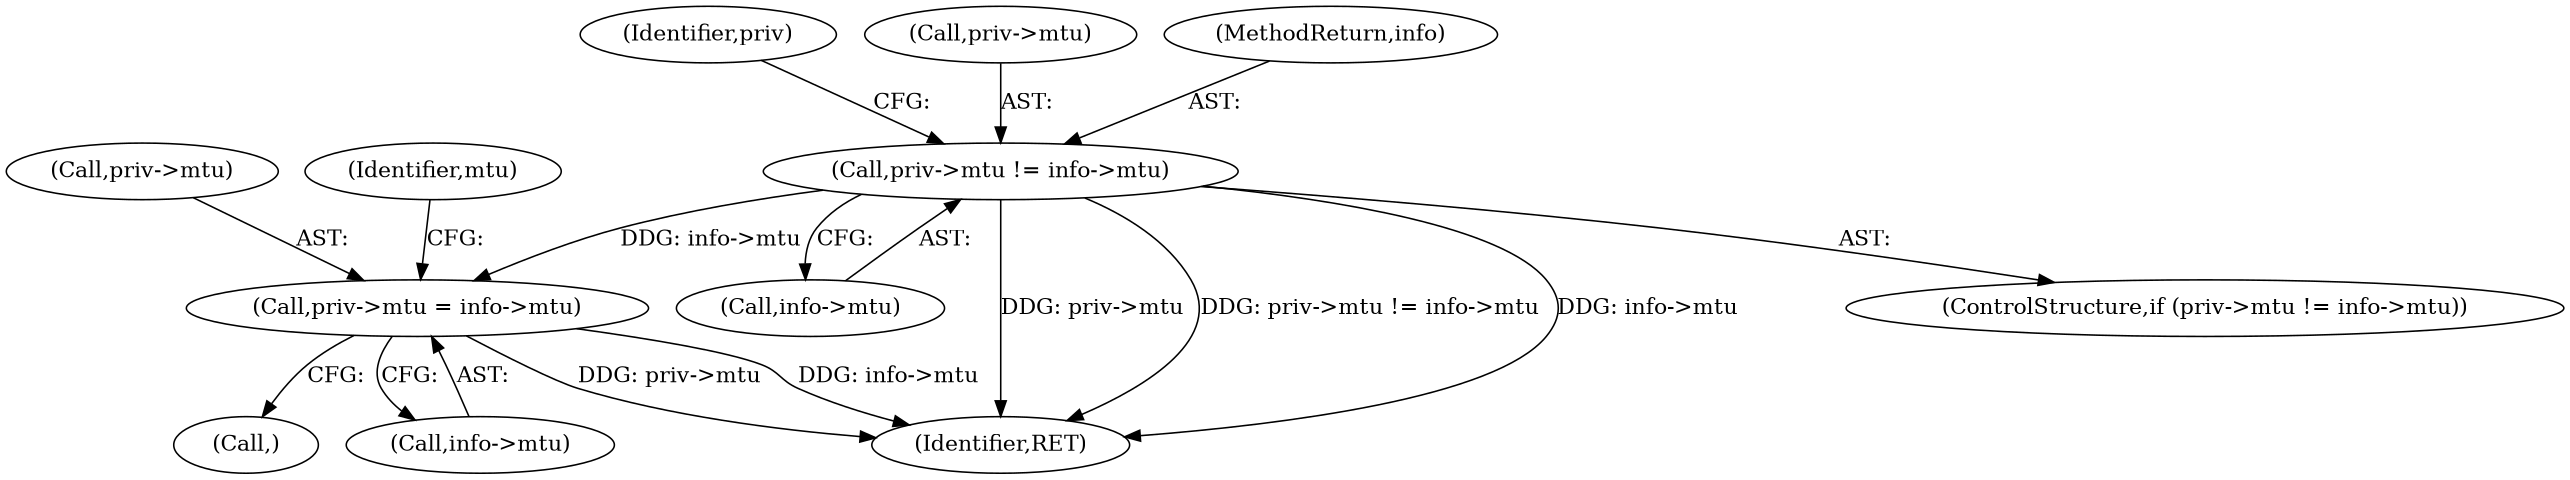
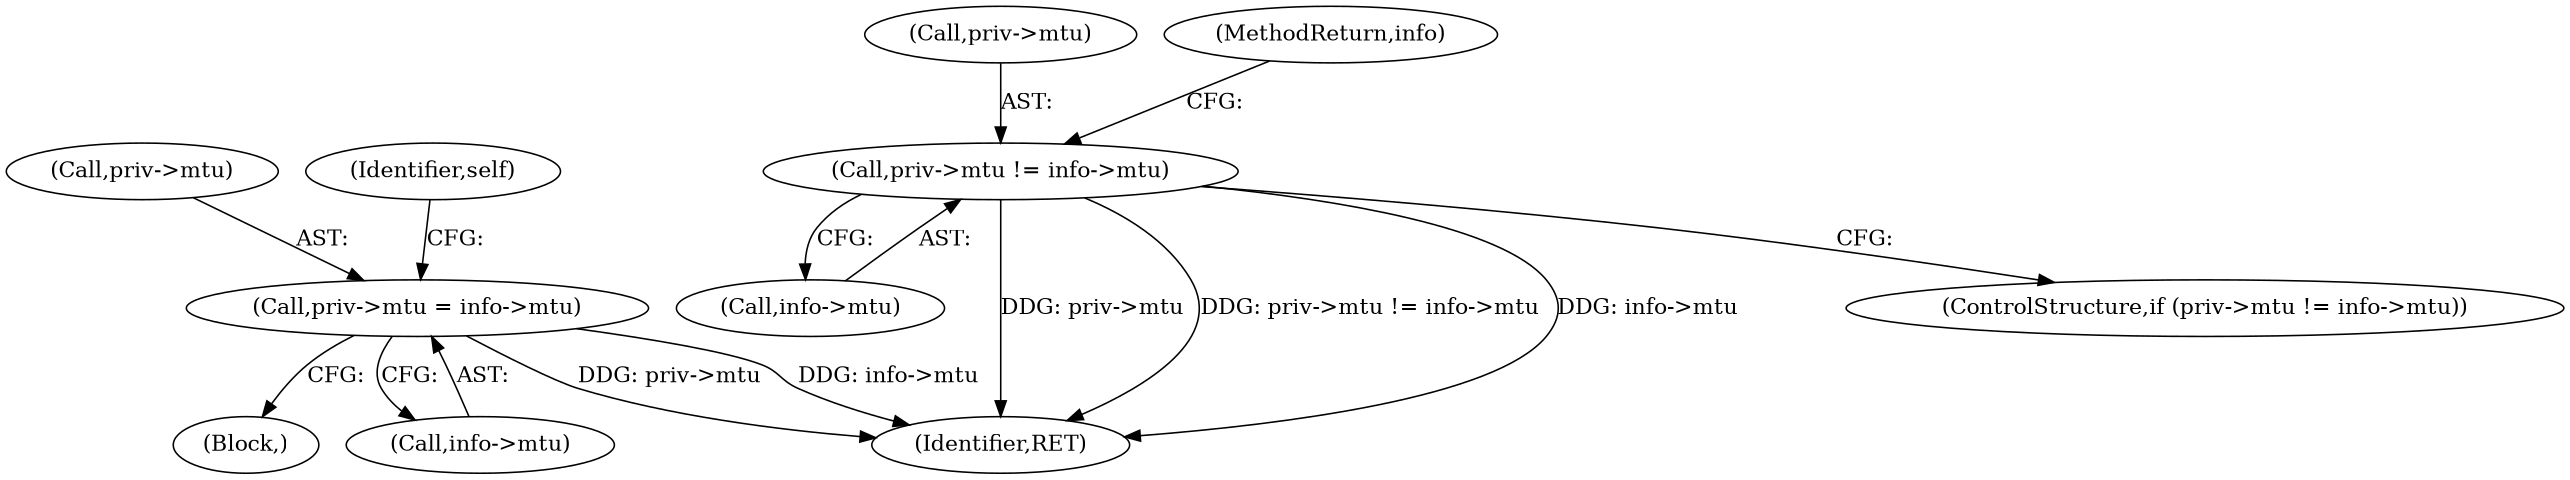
node "(Identifier,priv)": removed
edge "(MethodReturn,info)" -> "(Call,priv->mtu != info->mtu)": label "AST: " -> "CFG: "
node "(Identifier,mtu)": label "(Identifier,mtu)" -> "(Identifier,self)"
edge "(Call,priv->mtu != info->mtu)" -> "(Call,priv->mtu = info->mtu)": removed, label "DDG: info->mtu"
edge "(Call,priv->mtu != info->mtu)" -> "(ControlStructure,if (priv->mtu != info->mtu))": label "AST: " -> "CFG: "
node "(Call,)": label "(Call,)" -> "(Block,)"
